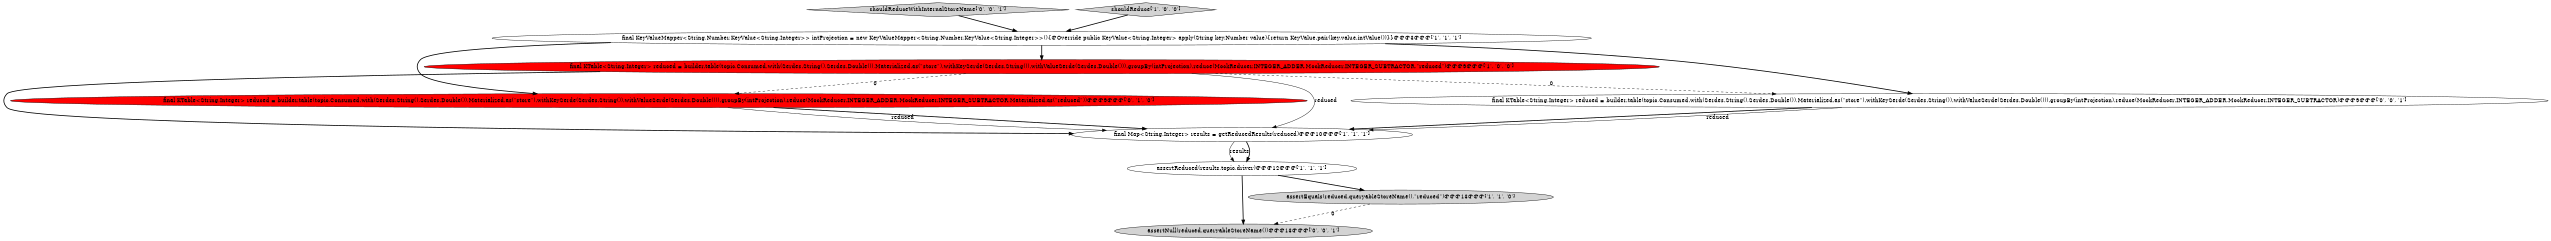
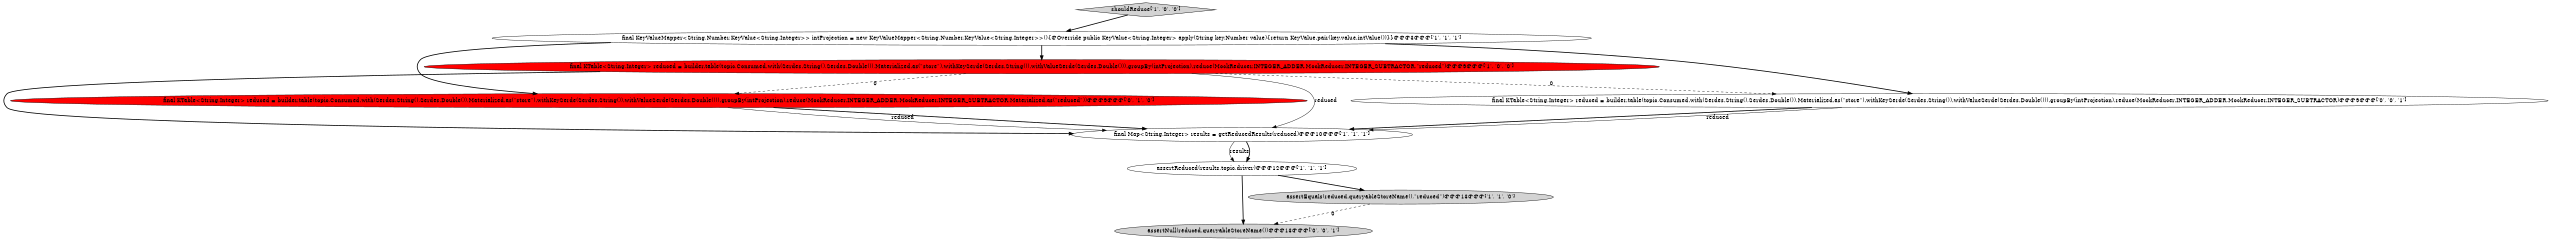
node "shouldReduceWithInternalStoreName['0', '0', '1']": removed
